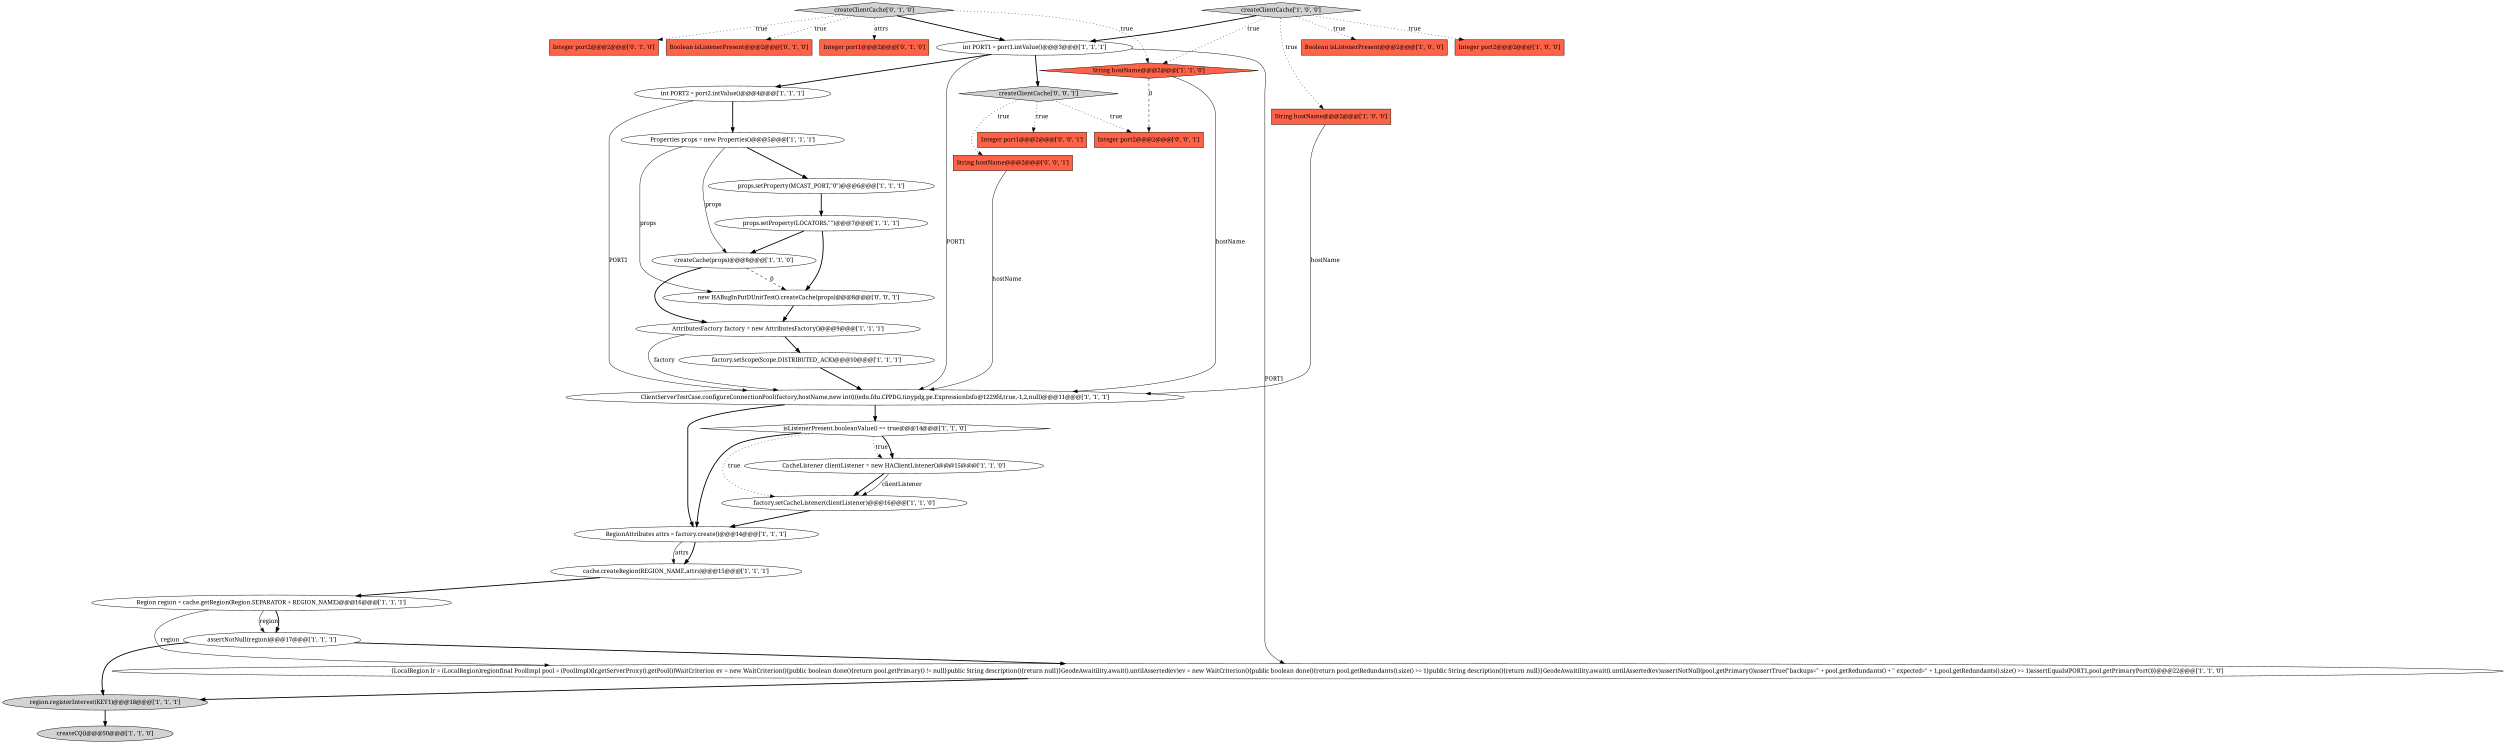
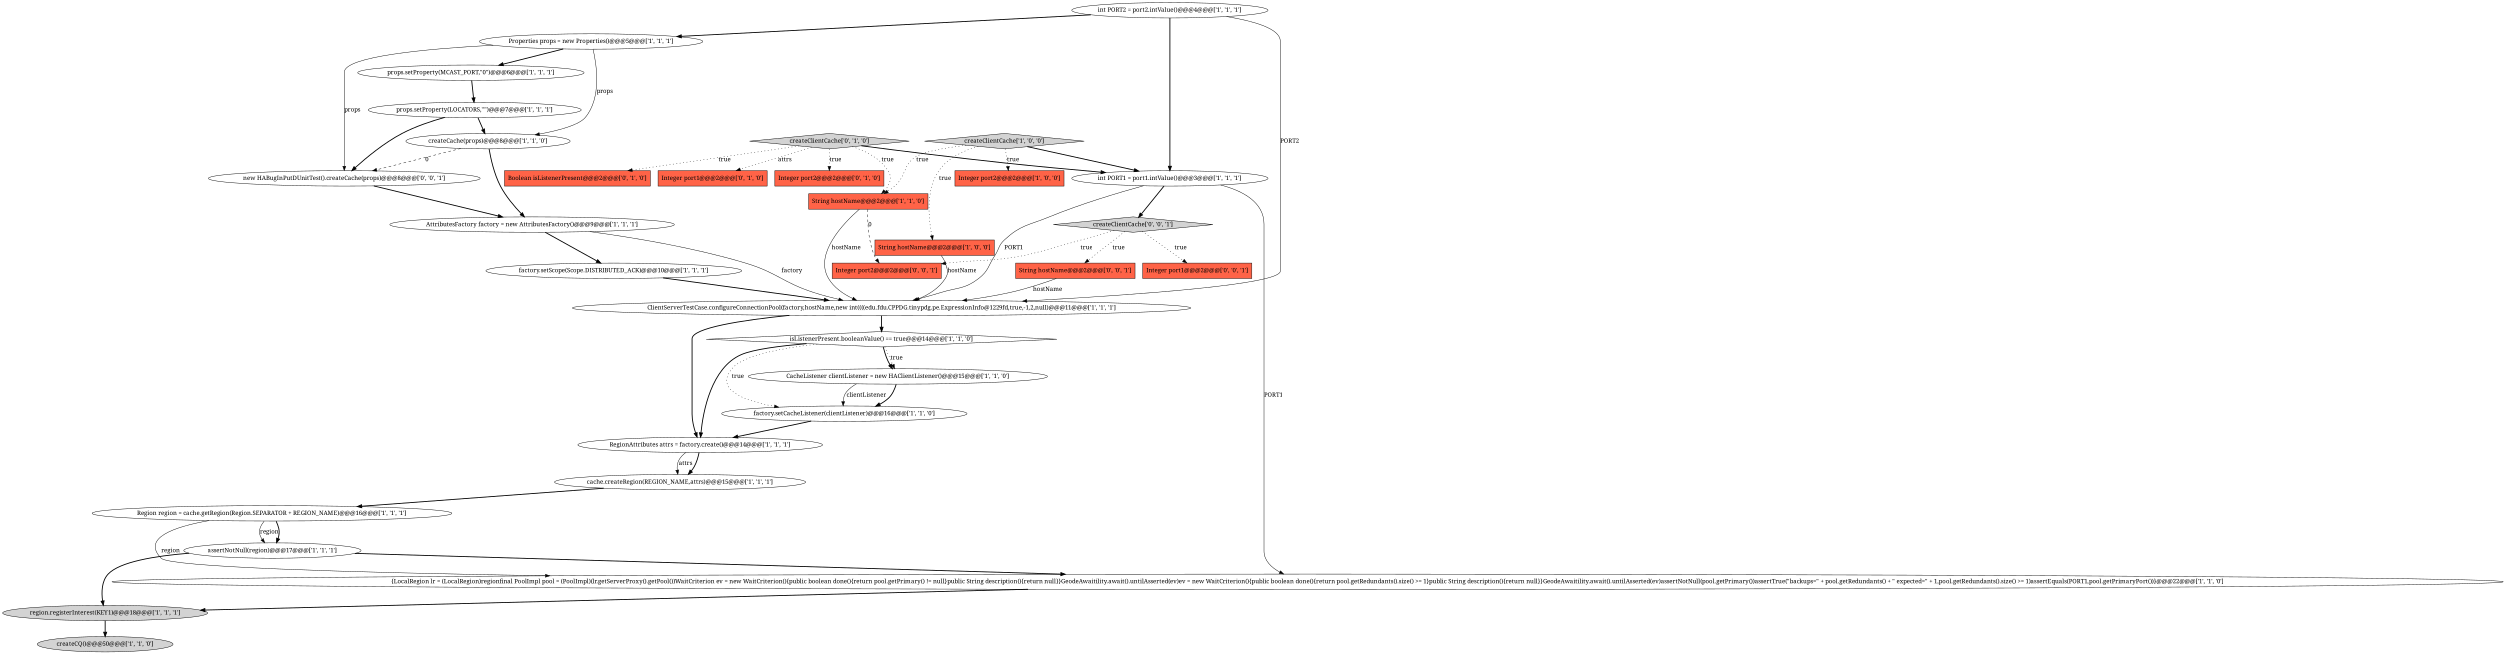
node "Boolean isListenerPresent@@@2@@@['1', '0', '0']": removed
edge "int PORT1 = port1.intValue()@@@3@@@['1', '1', '1']" -> "int PORT2 = port2.intValue()@@@4@@@['1', '1', '1']": reversed
node "String hostName@@@2@@@['1', '1', '0']": shape diamond -> box
